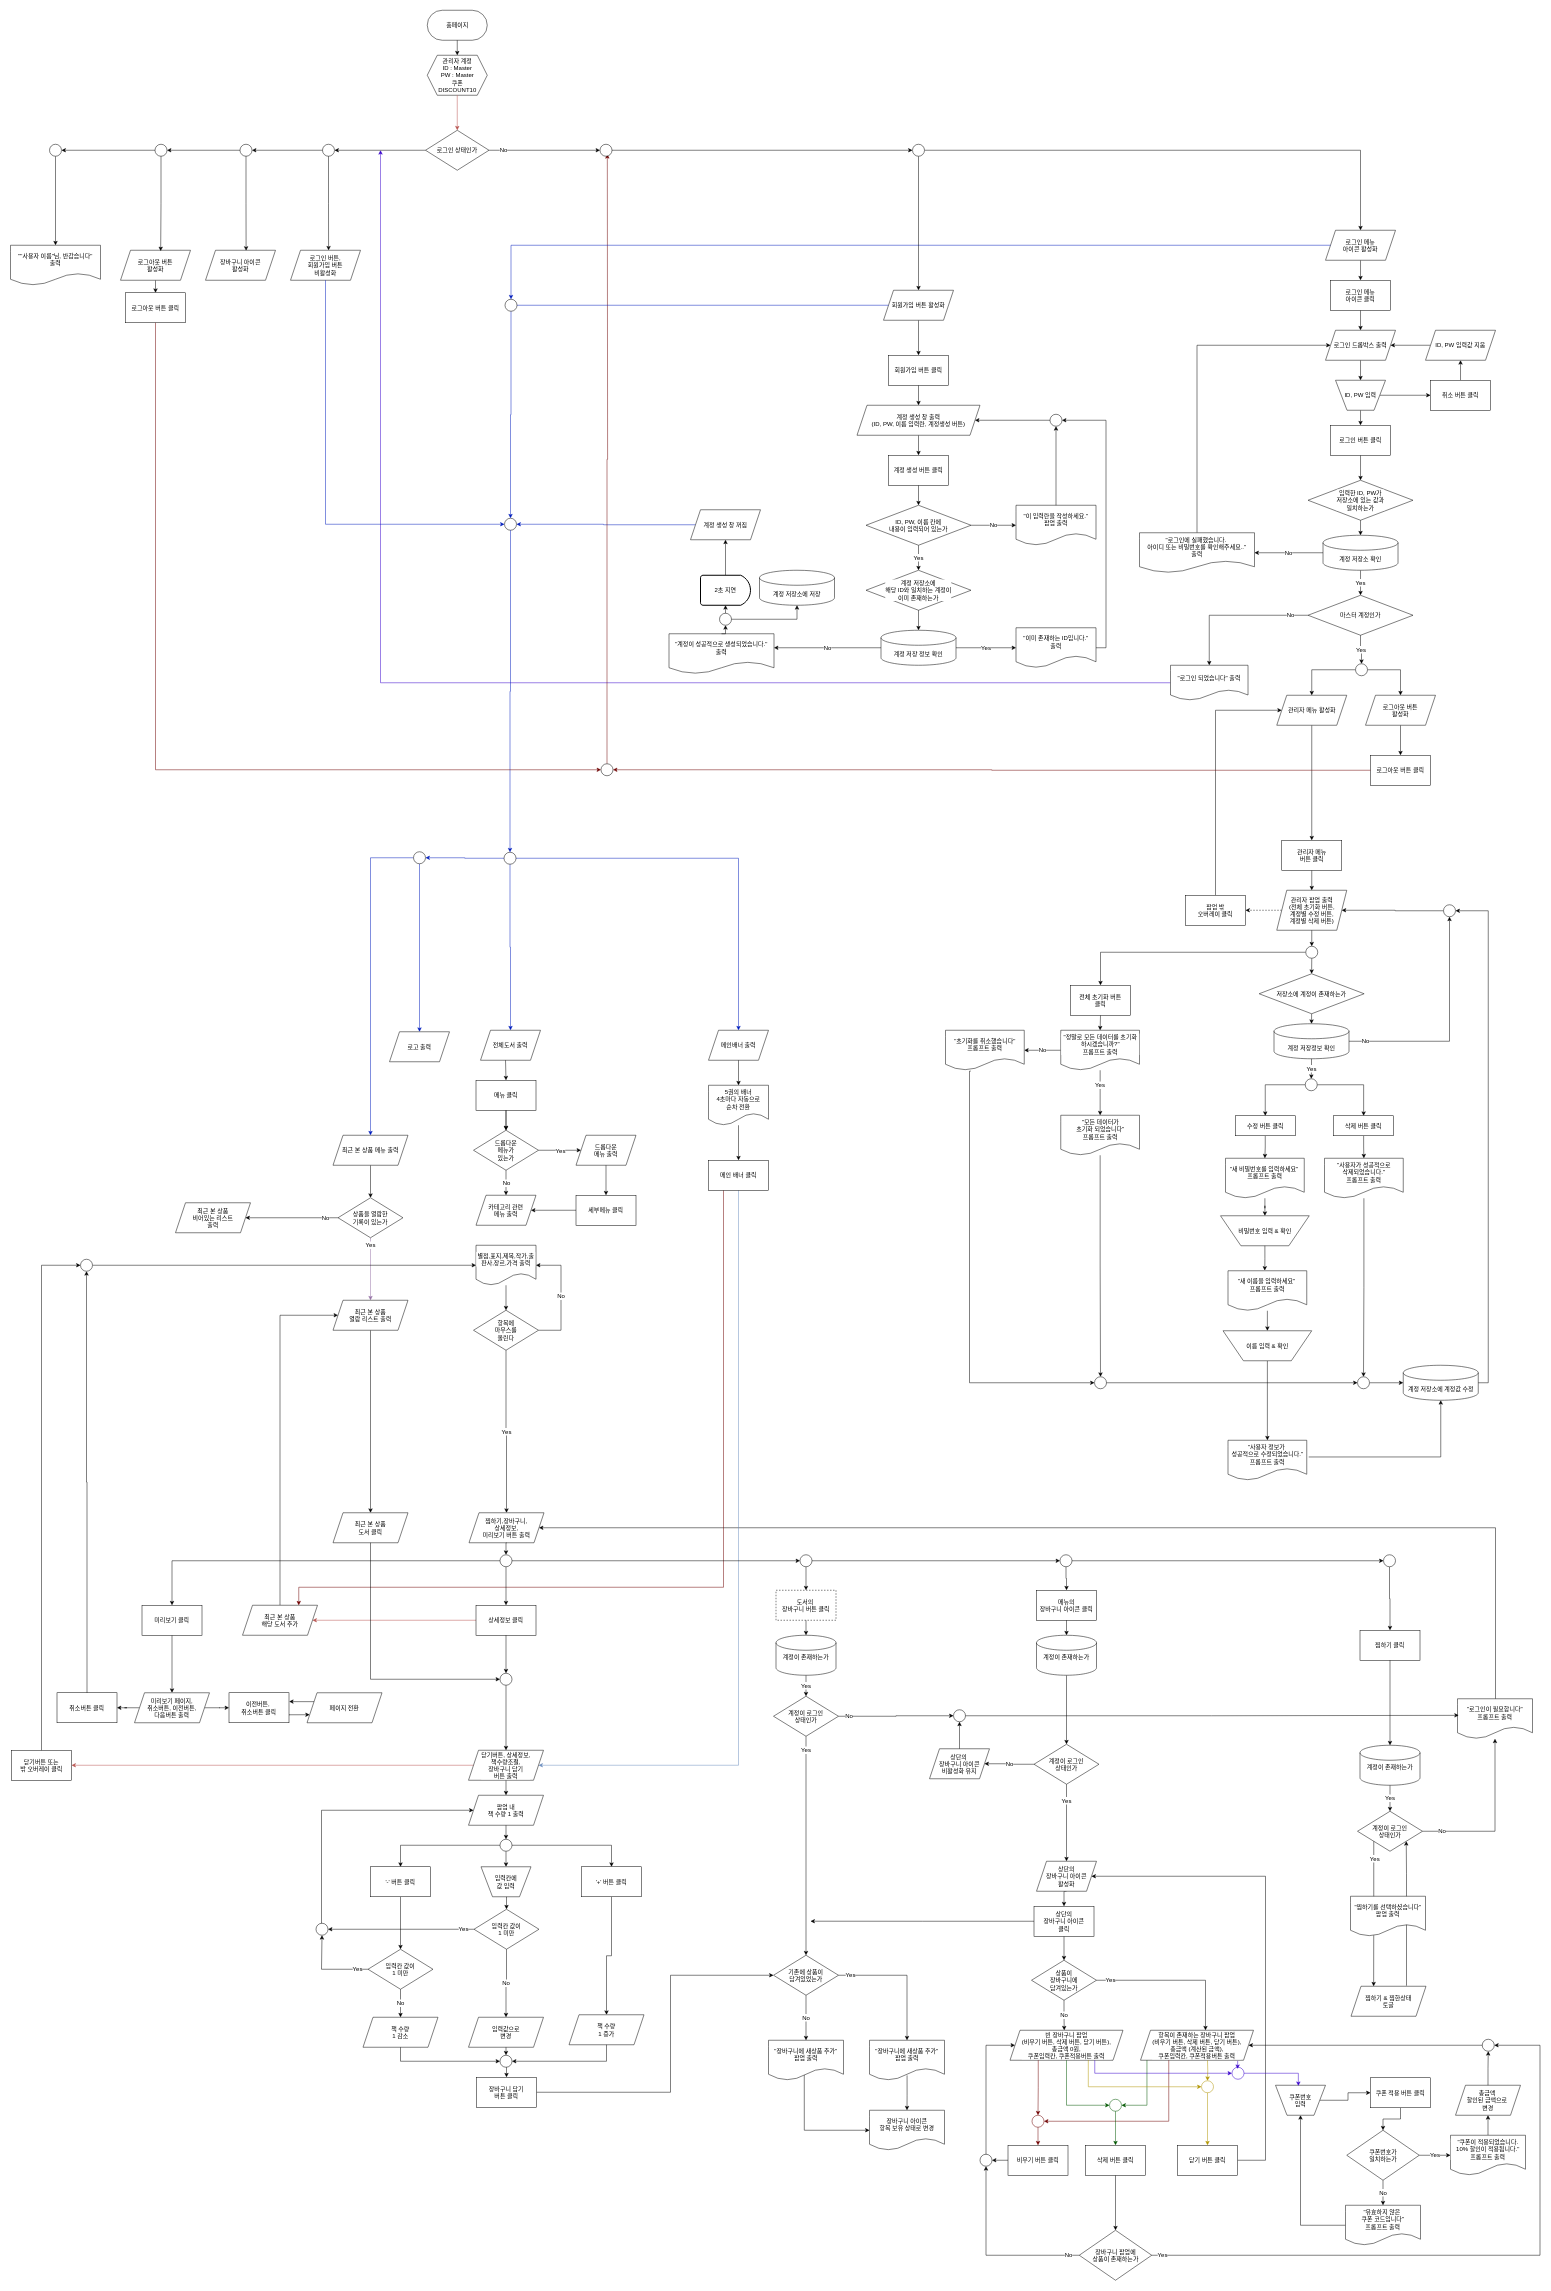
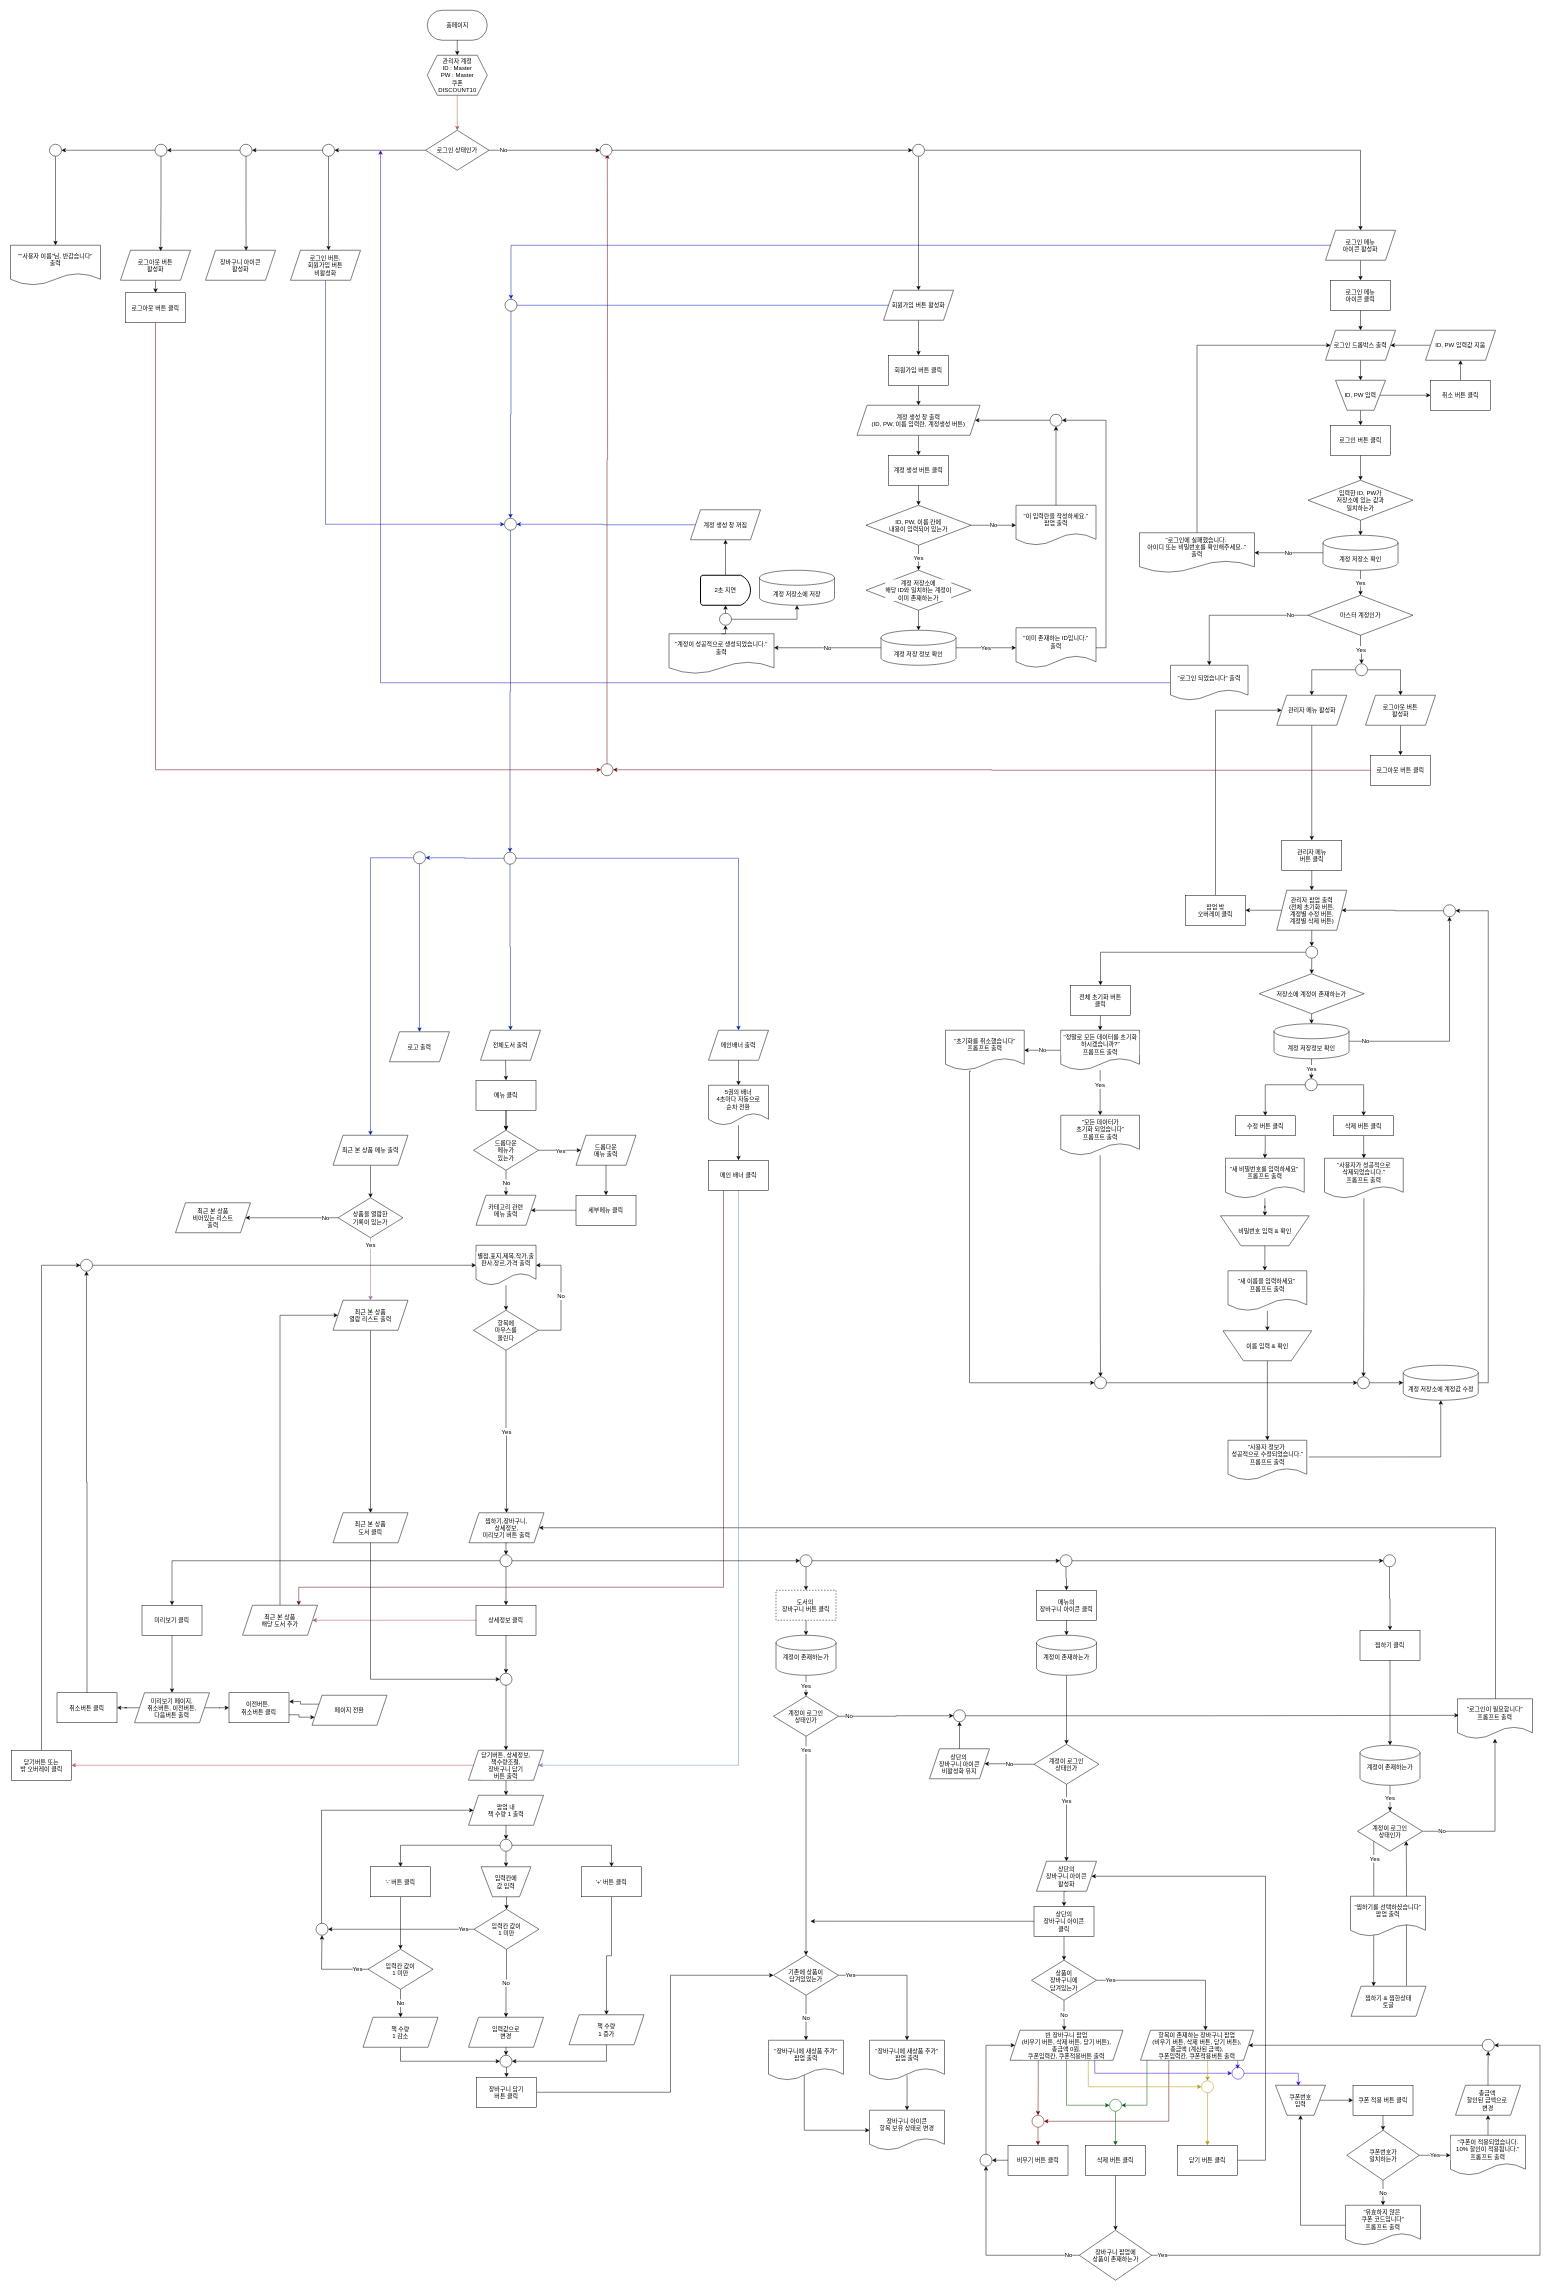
edge "관리자 팝업 출력 (전체 초기화 버튼, 계정별 수정 버튼, 계정별 삭제 버튼)" -> "팝업 밖 오버레이 클릭": style dashed -> solid
node "페이지 전환": moved (344, 1708) -> (349, 1710)
node "쿠폰 적용 버튼 클릭": moved (1400, 2093) -> (1383, 2100)
